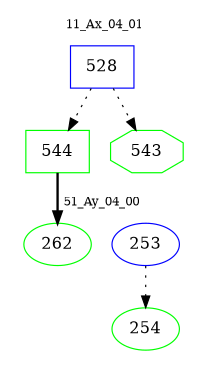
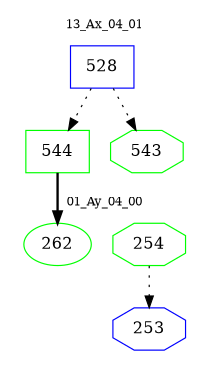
cluster "11_Ax_04_01": label "11_Ax_04_01" -> "13_Ax_04_01"
cluster "51_Ay_04_00": label "51_Ay_04_00" -> "01_Ay_04_00"
node "253": shape ellipse -> octagon
edge "253" -> "254": reversed
node "254": shape ellipse -> octagon
